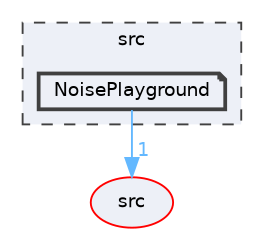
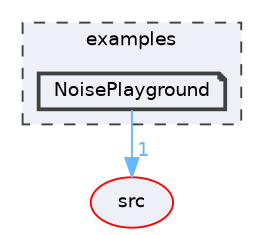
cluster "src": label "src" -> "examples"
